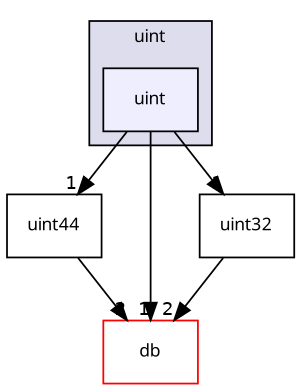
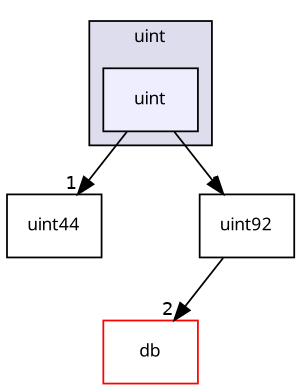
edge "uint" -> "db": removed
node "uint32": label "uint32" -> "uint92"
edge "uint44" -> "db": removed
